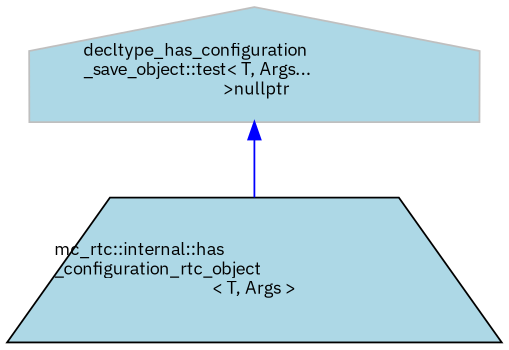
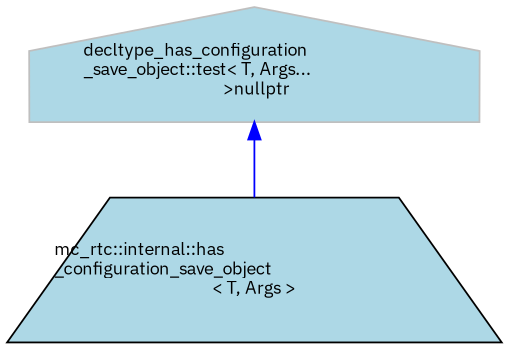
node "mc_rtc::internal::has _configuration_rtc_object < T, Args >": label "mc_rtc::internal::has _configuration_rtc_object < T, Args >" -> "mc_rtc::internal::has _configuration_save_object < T, Args >"
